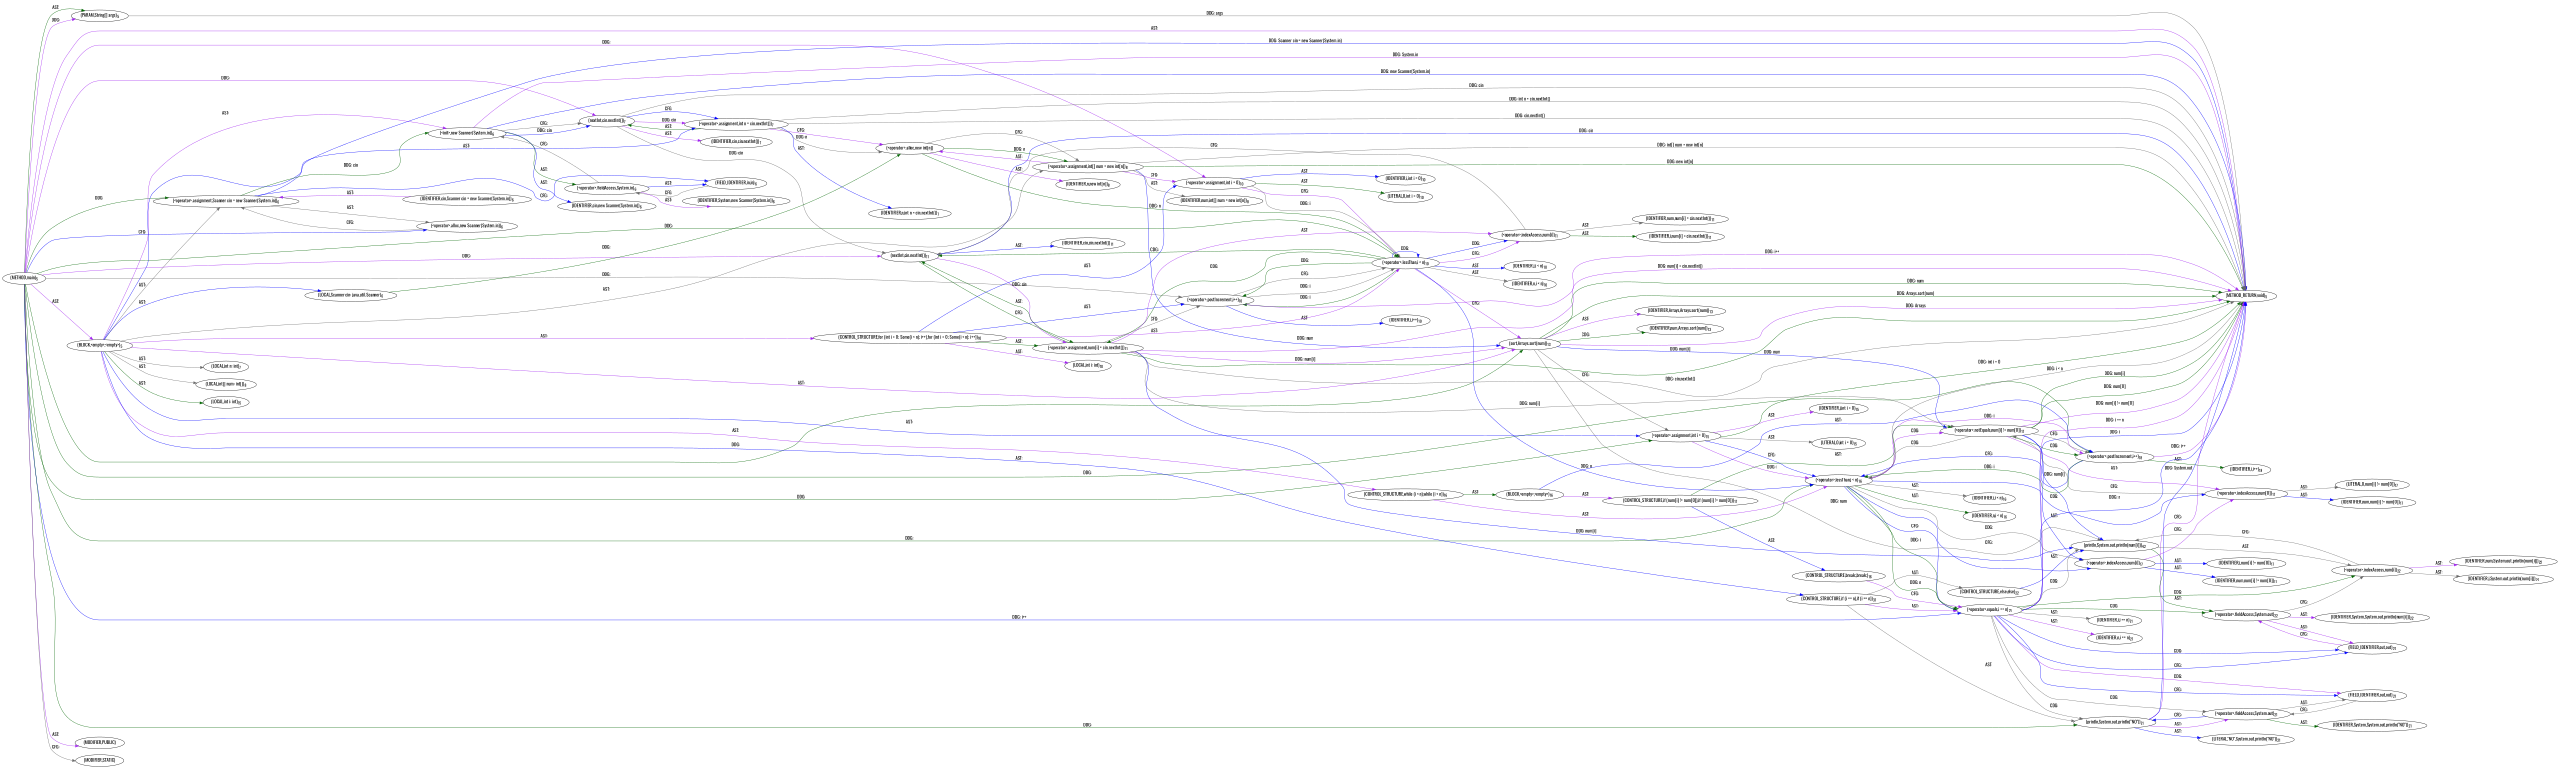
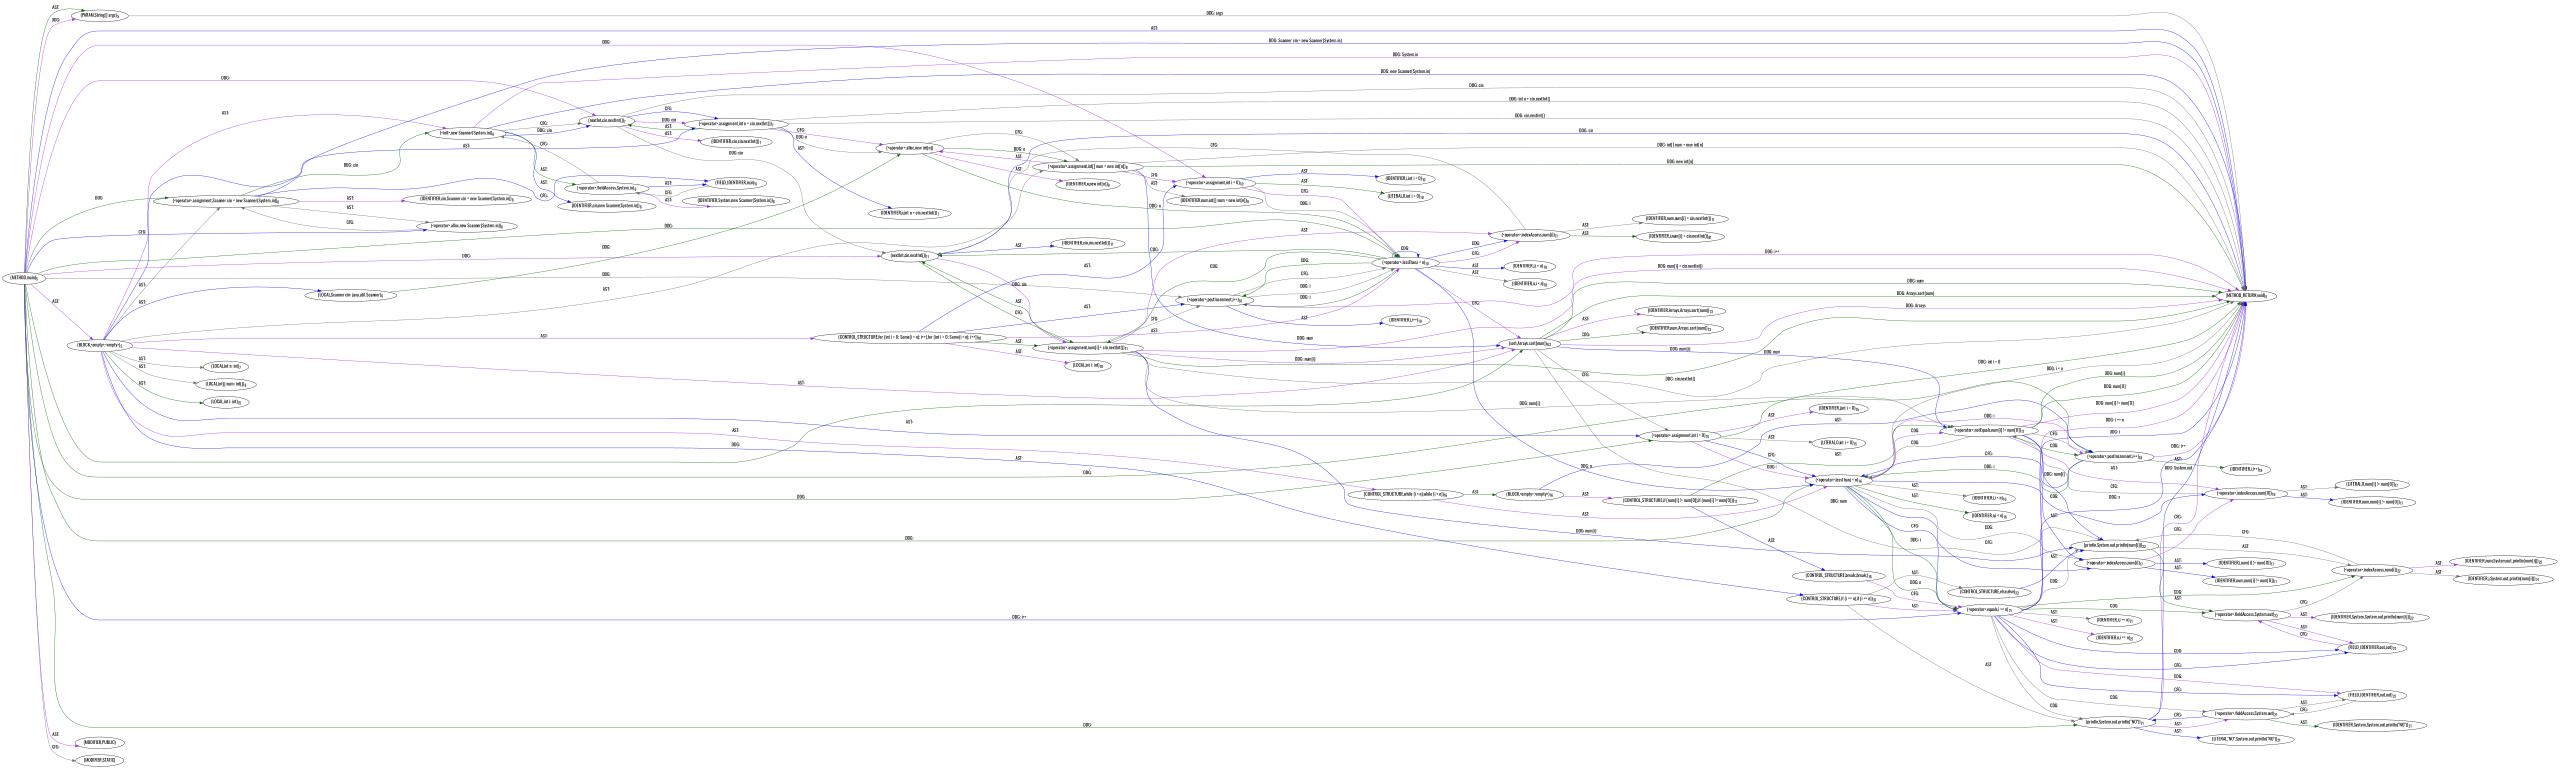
edge "(METHOD,main)" -> "(METHOD_RETURN,void)": color purple -> blue
edge "(IDENTIFIER,cin,Scanner cin = new Scanner(System.in))" -> "(<operator>.assignment,Scanner cin = new Scanner(System.in))": reversed
node "(IDENTIFIER,i,num[i] = cin.nextInt())": text "11" -> "81"
node "(sort,Arrays.sort(num))": text "13" -> "63"
node "(<operator>.indexAccess,num[0])": text "17" -> "19"
node "(println,System.out.println(num[i]))": text "42" -> "22"
